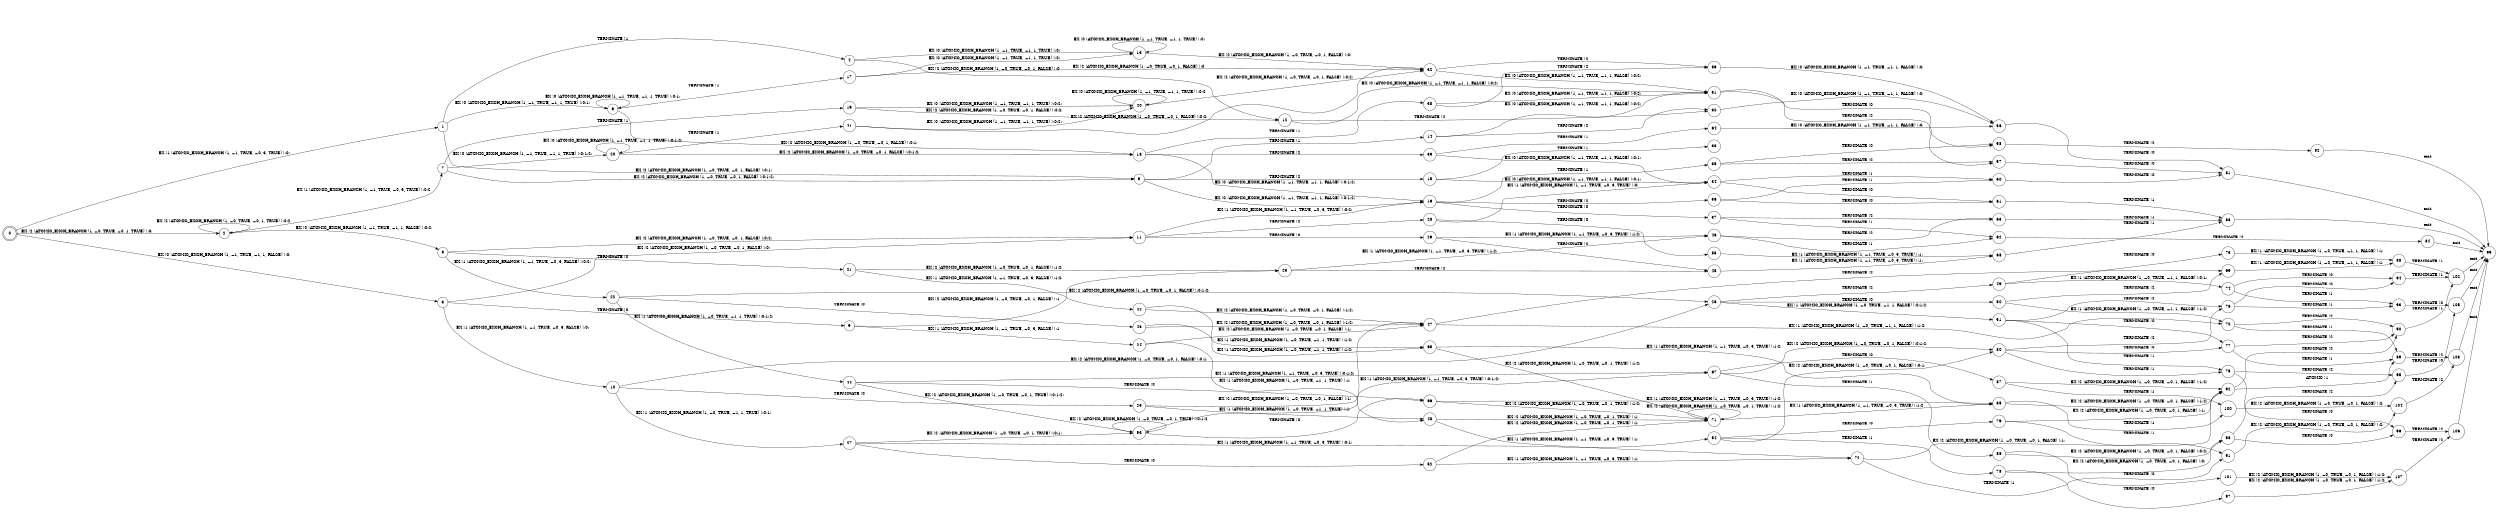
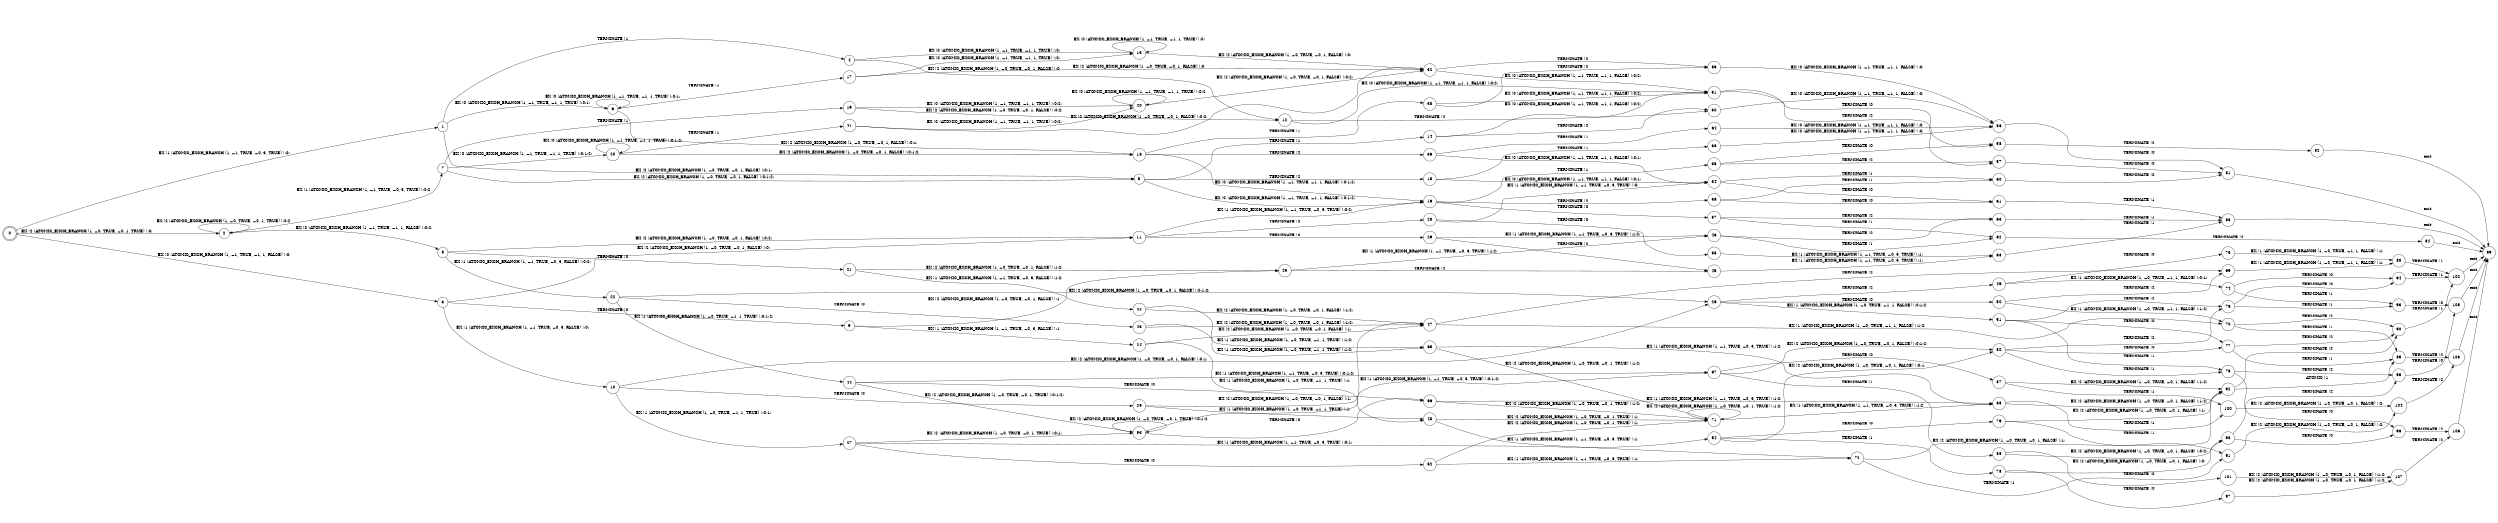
edge "33" -> "56": added, label "EX !0 !ATOMIC_EXCH_BRANCH (1, +1, TRUE, +1, 1, FALSE) !:0:"
